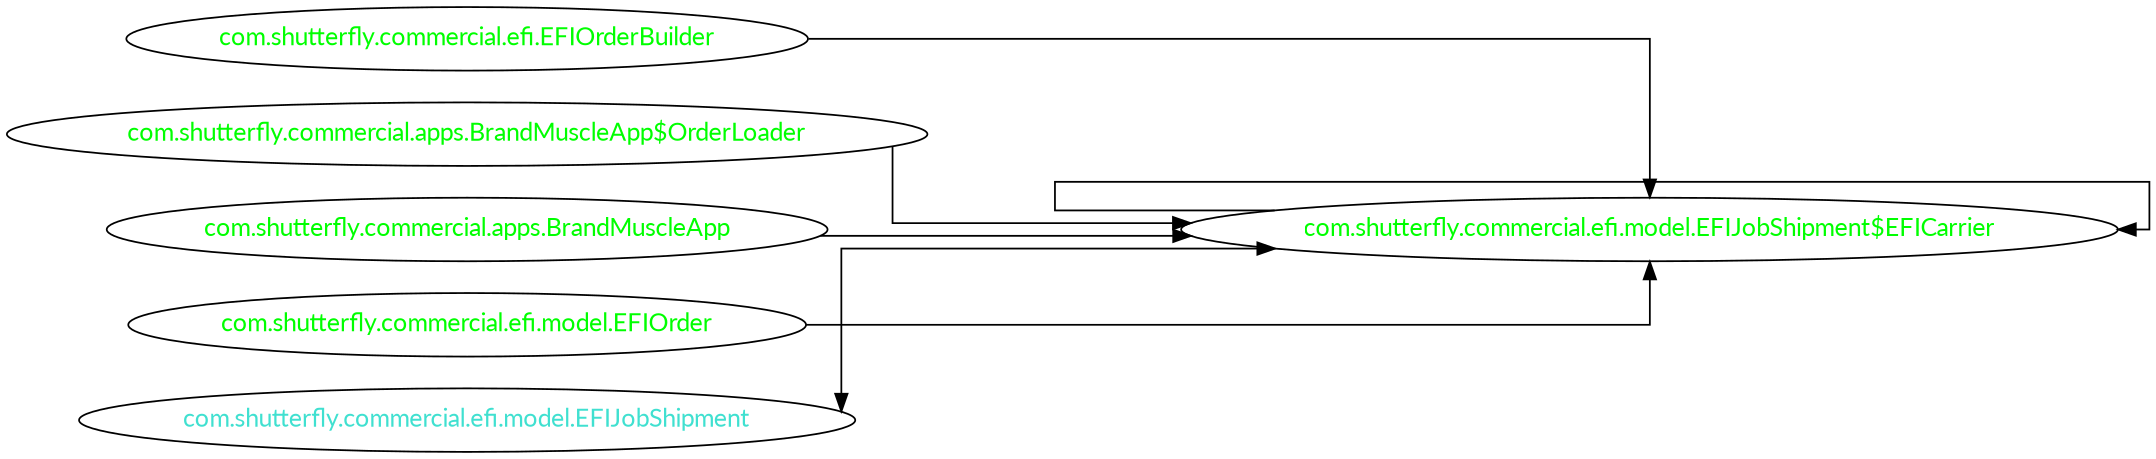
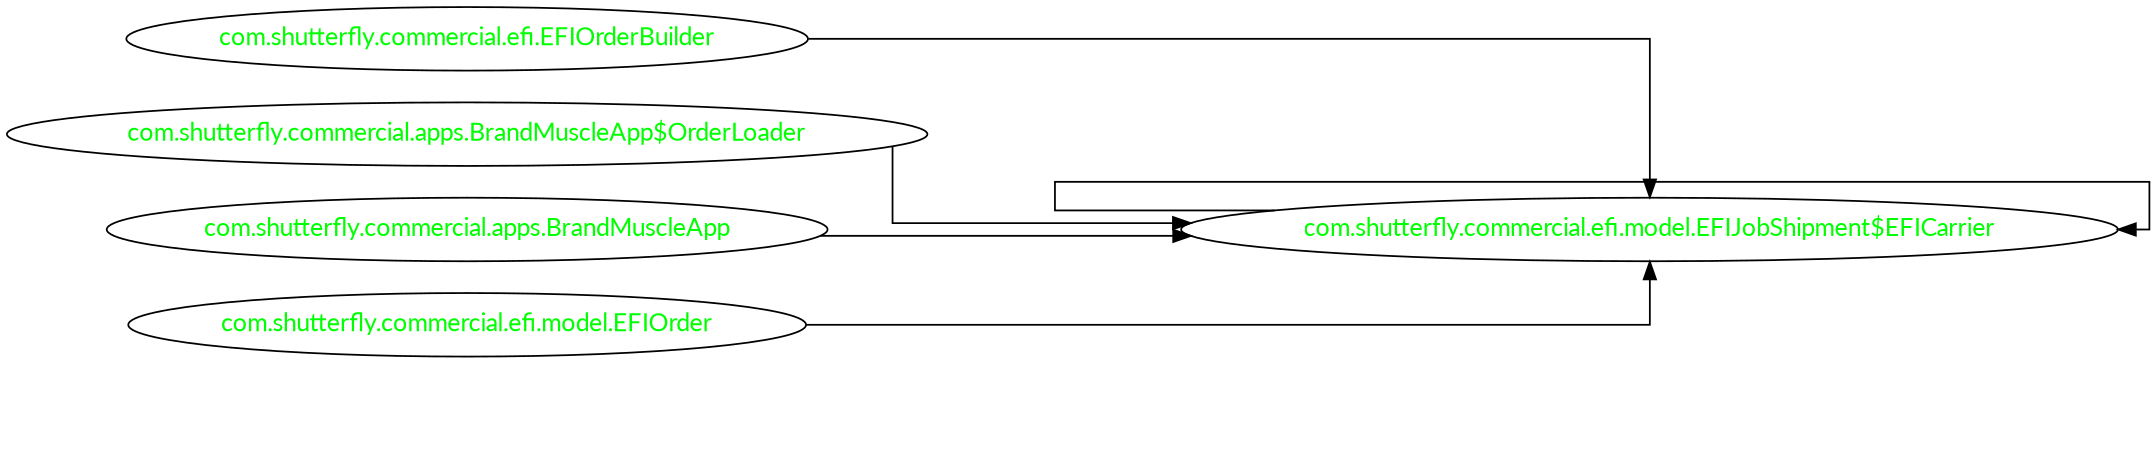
node "com.shutterfly.commercial.efi.model.EFIJobShipment": removed
